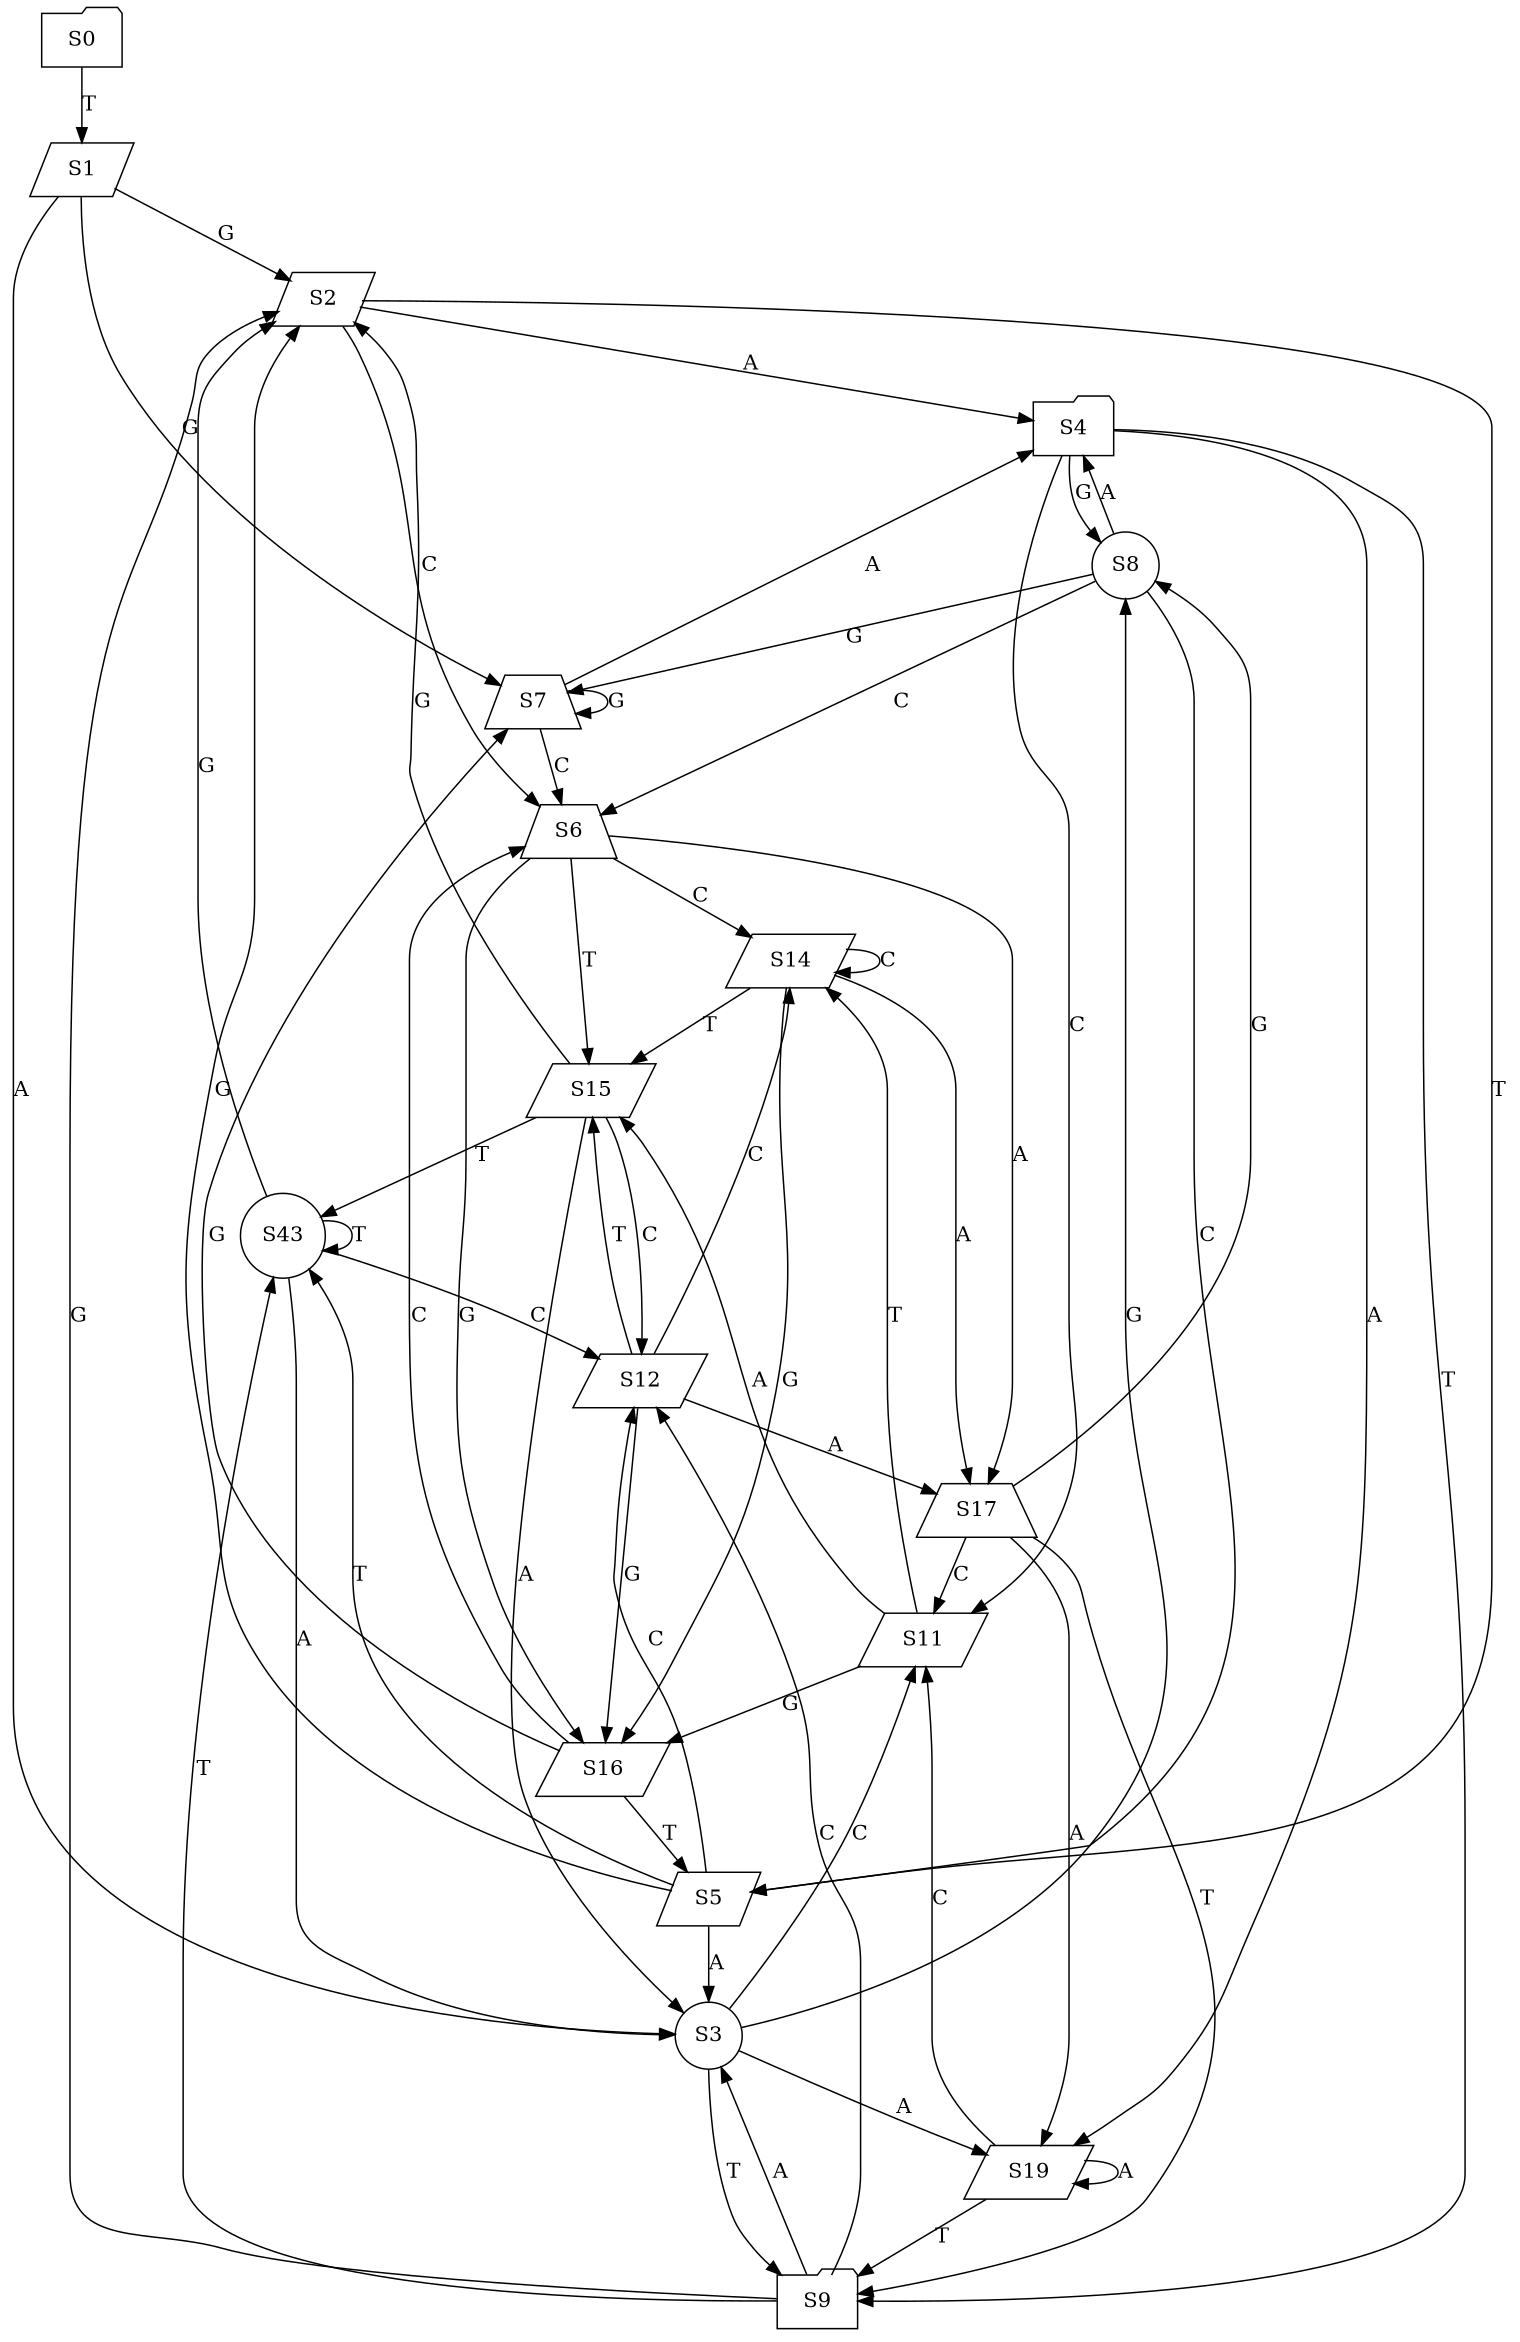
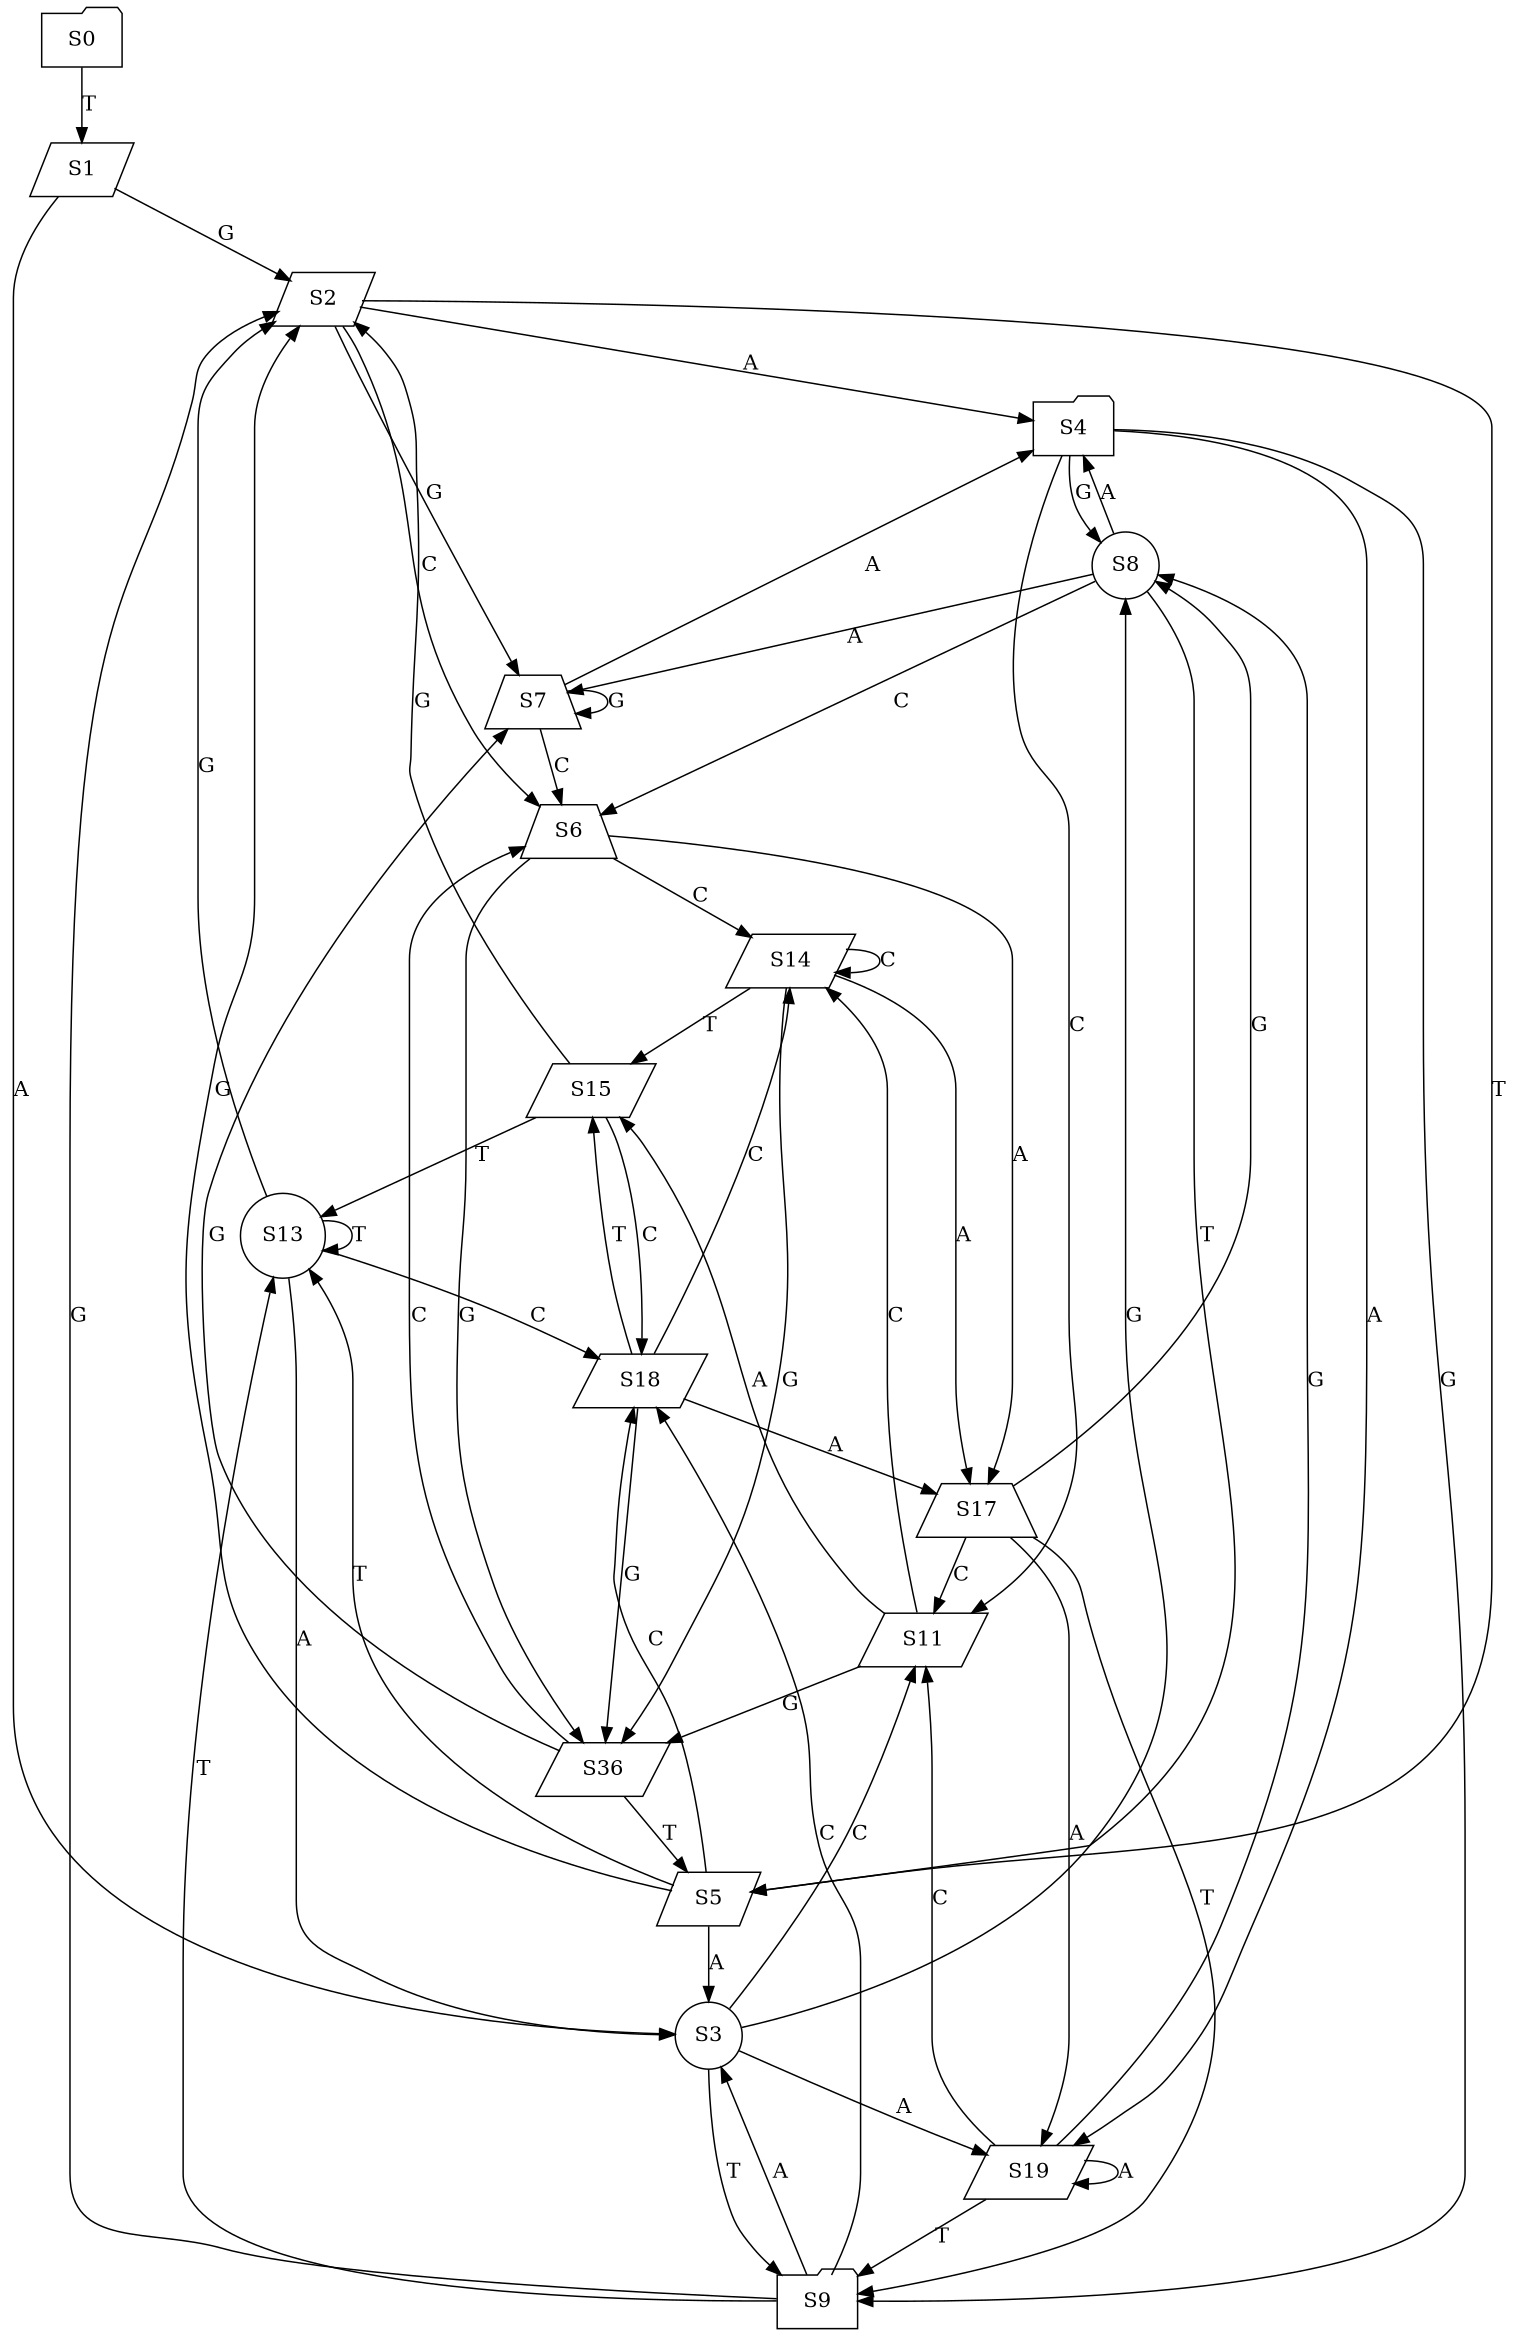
edge "S1" -> "S7": now "S2" -> "S7"
edge "S8" -> "S7": label "G" -> "A"
edge "S6" -> "S15": removed, label "T"
node "S43": label "S43" -> "S13"
edge "S8" -> "S5": label "C" -> "T"
edge "S11" -> "S14": label "T" -> "C"
edge "S19" -> "S8": added, label "G"
node "S12": label "S12" -> "S18"
edge "S4" -> "S9": label "T" -> "G"
edge "S15" -> "S3": removed, label "A"
node "S16": label "S16" -> "S36"
